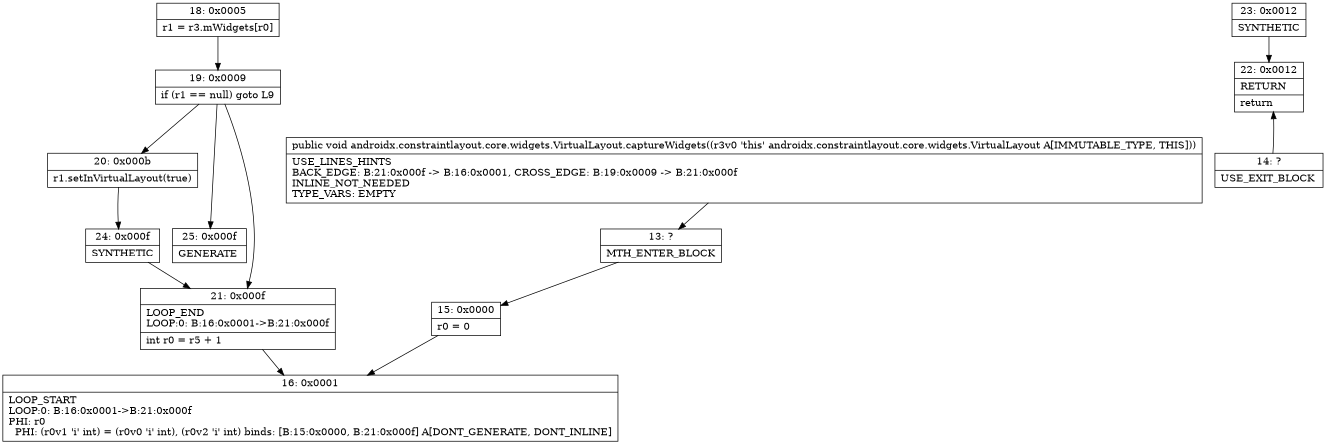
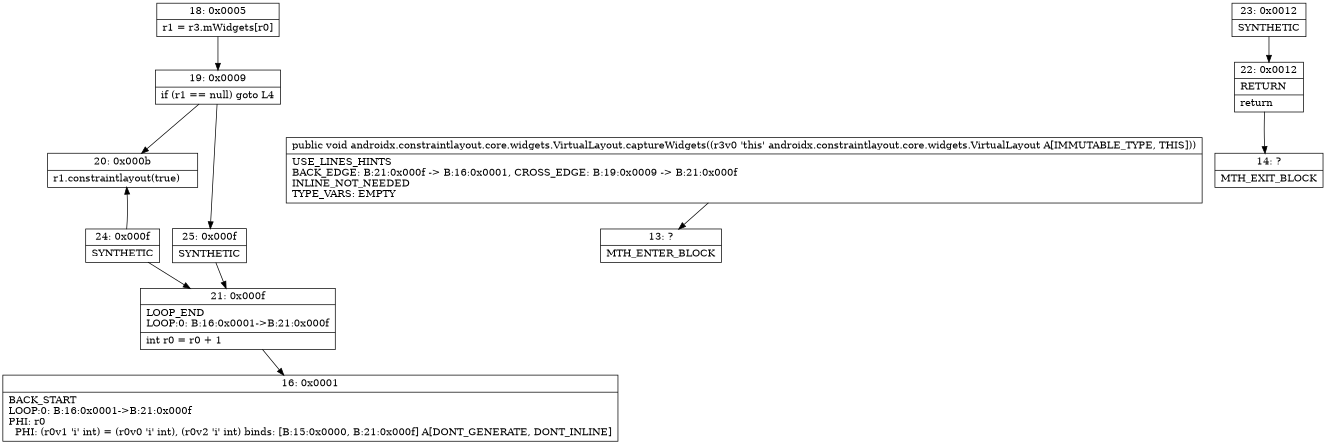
node "19: 0x0009": text "if (r1 == null) goto L9" -> "if (r1 == null) goto L4"
edge "14: ?" -> "22: 0x0012": reversed
node "20: 0x000b": text "r1.setInVirtualLayout(true)" -> "r1.constraintlayout(true)"
node "14: ?": text "USE_EXIT_BLOCK" -> "MTH_EXIT_BLOCK"
edge "19: 0x0009" -> "21: 0x000f": now "25: 0x000f" -> "21: 0x000f"
edge "20: 0x000b" -> "24: 0x000f": reversed
node "25: 0x000f": text "GENERATE" -> "SYNTHETIC"
node "15: 0x0000": removed
node "21: 0x000f": text "int r0 = r5 + 1" -> "int r0 = r0 + 1"
node "16: 0x0001": text "LOOP_START" -> "BACK_START"
